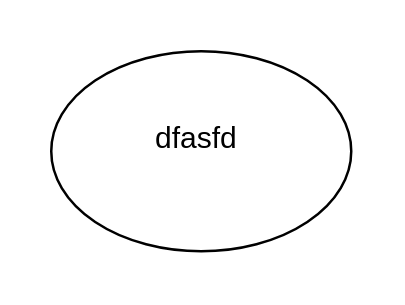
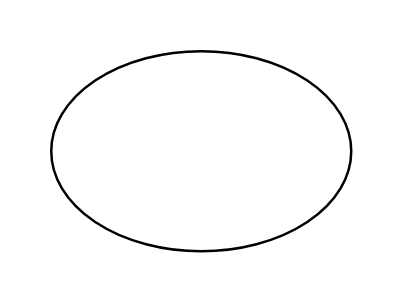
node "dfasfd": removed
